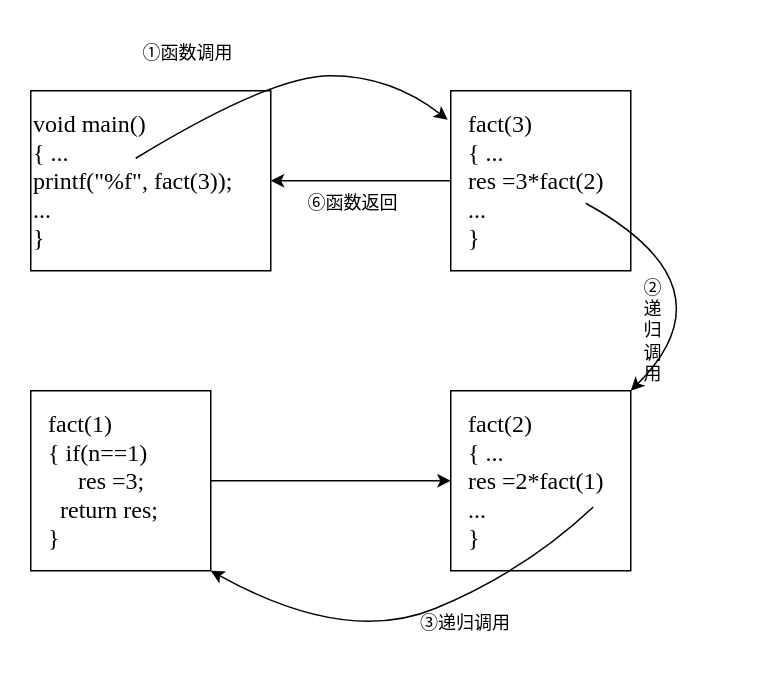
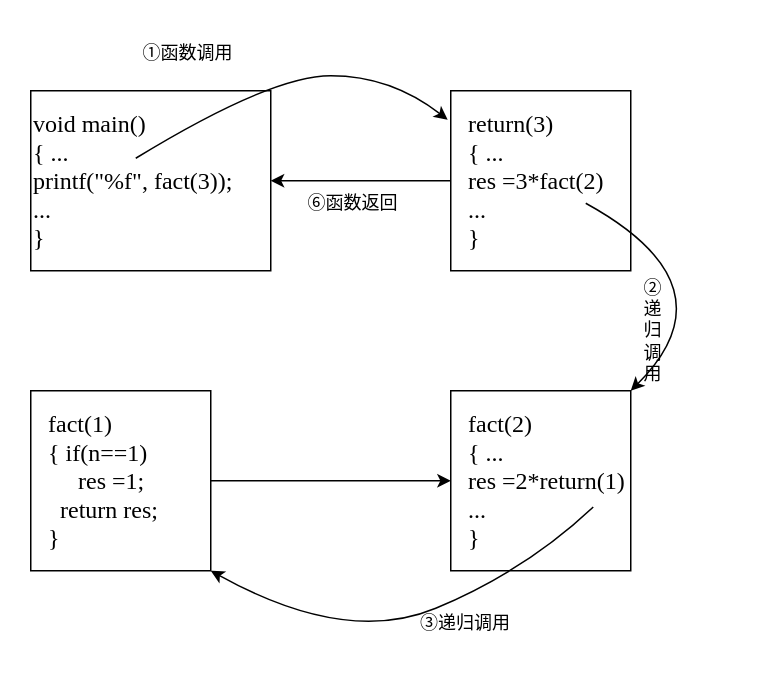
node "fact(3) { ... res =3*fact(2) ... }": label "fact(3) { ... res =3*fact(2) ... }" -> "return(3) { ... res =3*fact(2) ... }"
node "fact(1) { if(n==1) res =3; return res; }": label "fact(1) { if(n==1) res =3; return res; }" -> "fact(1) { if(n==1) res =1; return res; }"
node "fact(2) { ... res =2*fact(1) ... }": label "fact(2) { ... res =2*fact(1) ... }" -> "fact(2) { ... res =2*return(1) ... }"
